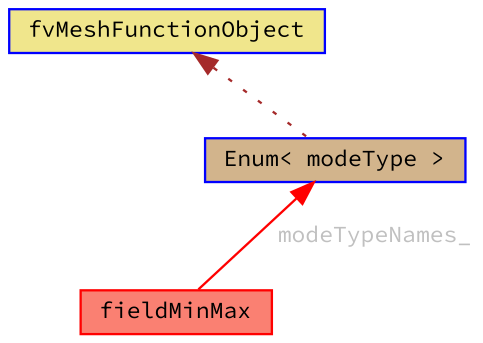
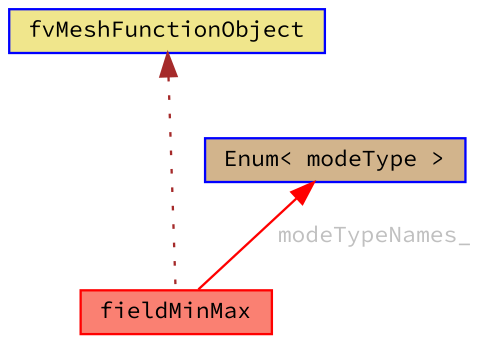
edge "Enum< modeType >" -> "fvMeshFunctionObject": now "fieldMinMax" -> "fvMeshFunctionObject"
